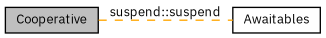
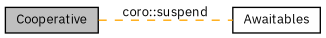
edge "Cooperative" -- "Awaitables": label "suspend::suspend" -> "coro::suspend"
